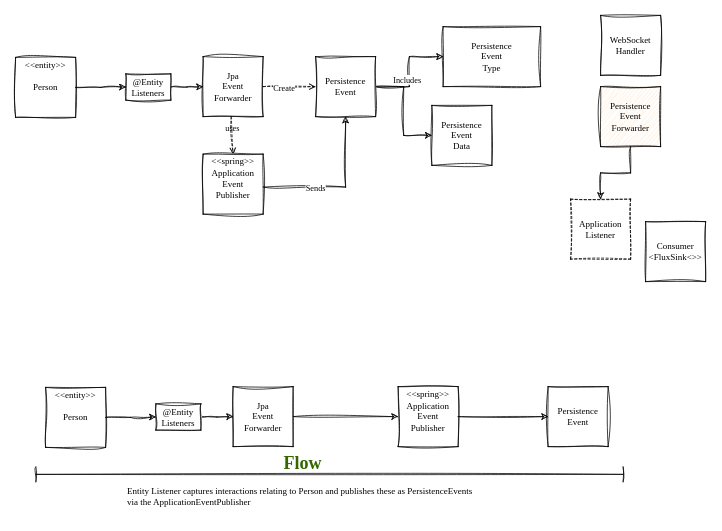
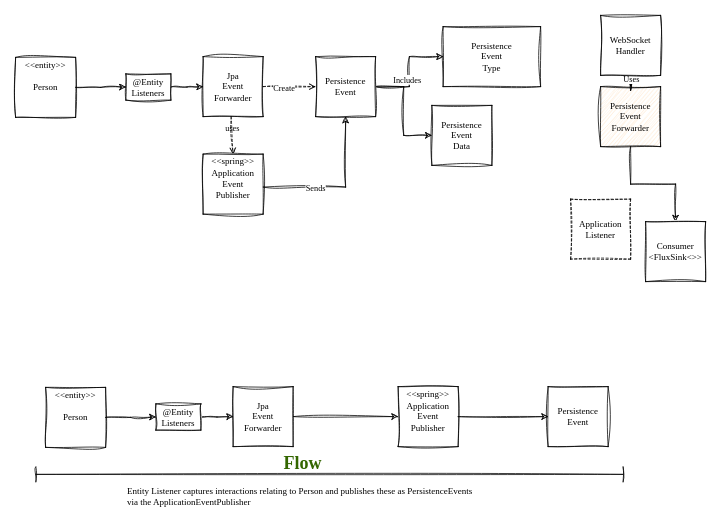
edge "WebSocket Handler" -> "Persistence Event Forwarder": added, label "Uses"
edge "Persistence Event Forwarder" -> "Application Listener": now "Persistence Event Forwarder" -> "Consumer <FluxSink<>>"
